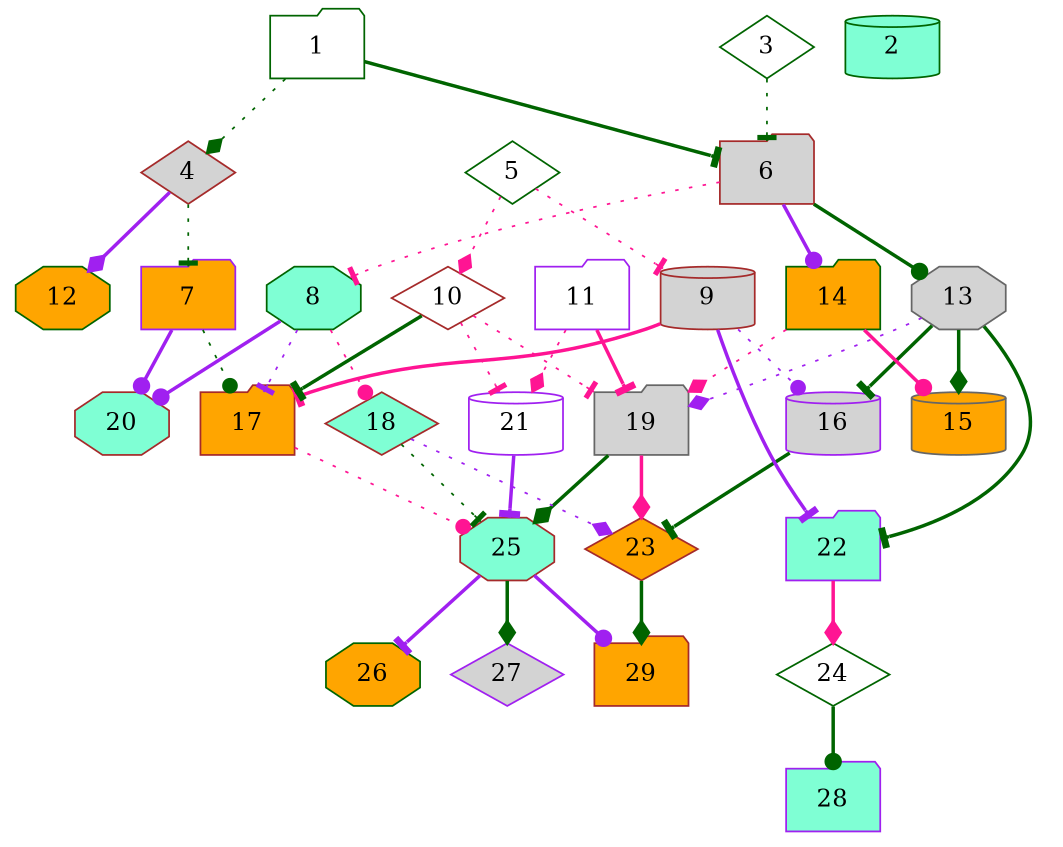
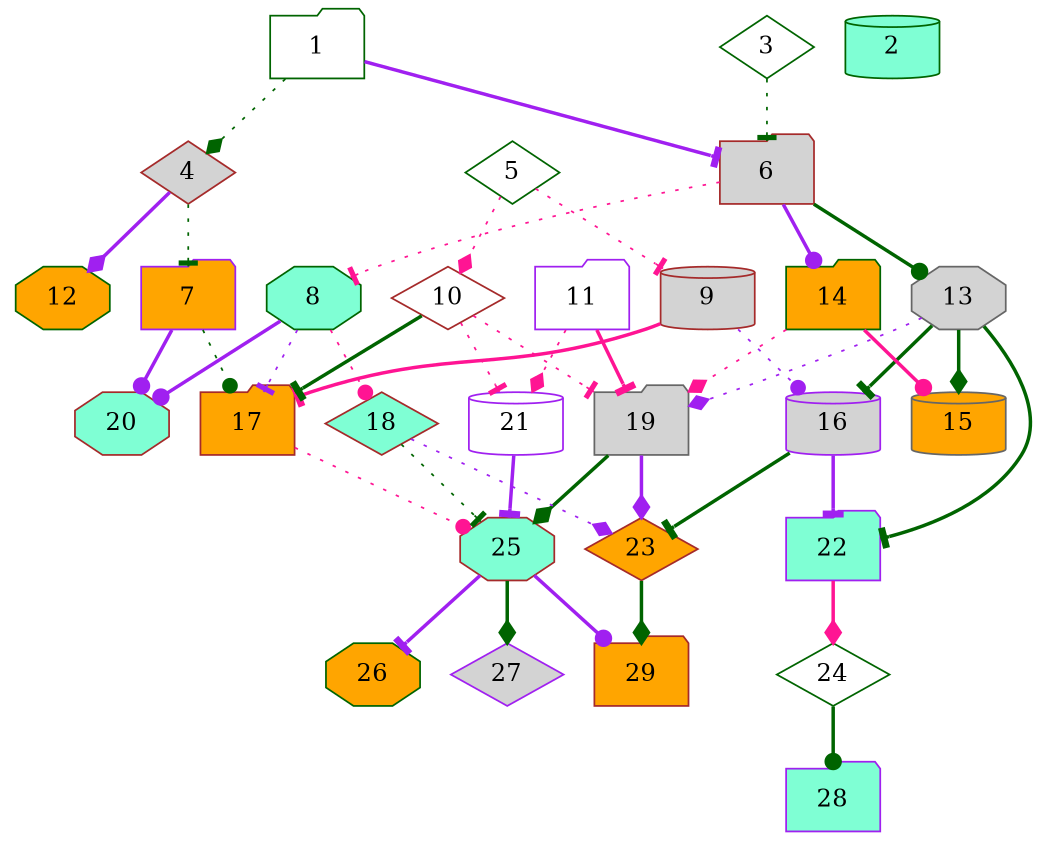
edge "1" -> "6": color darkgreen -> purple
edge "9" -> "22": now "16" -> "22"
edge "19" -> "23": color deeppink -> purple
